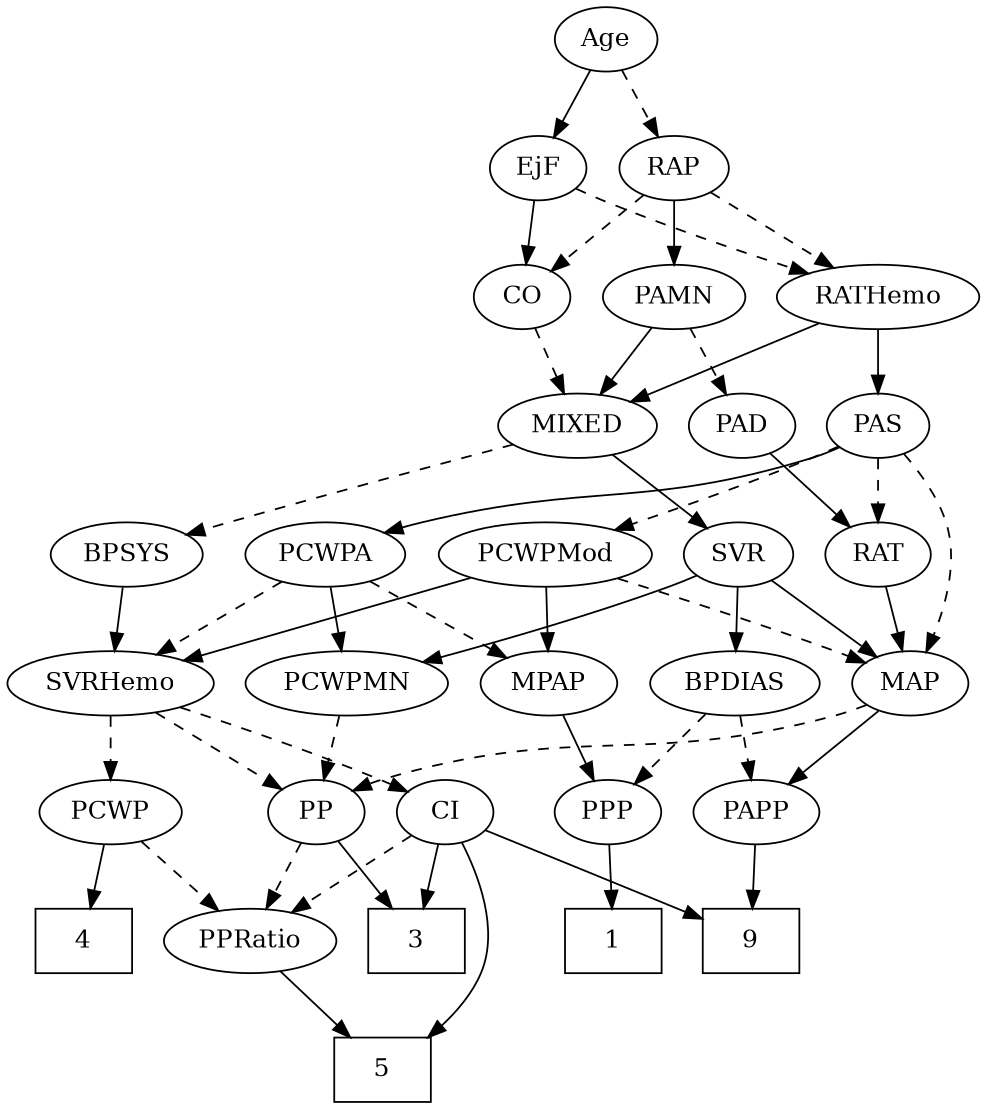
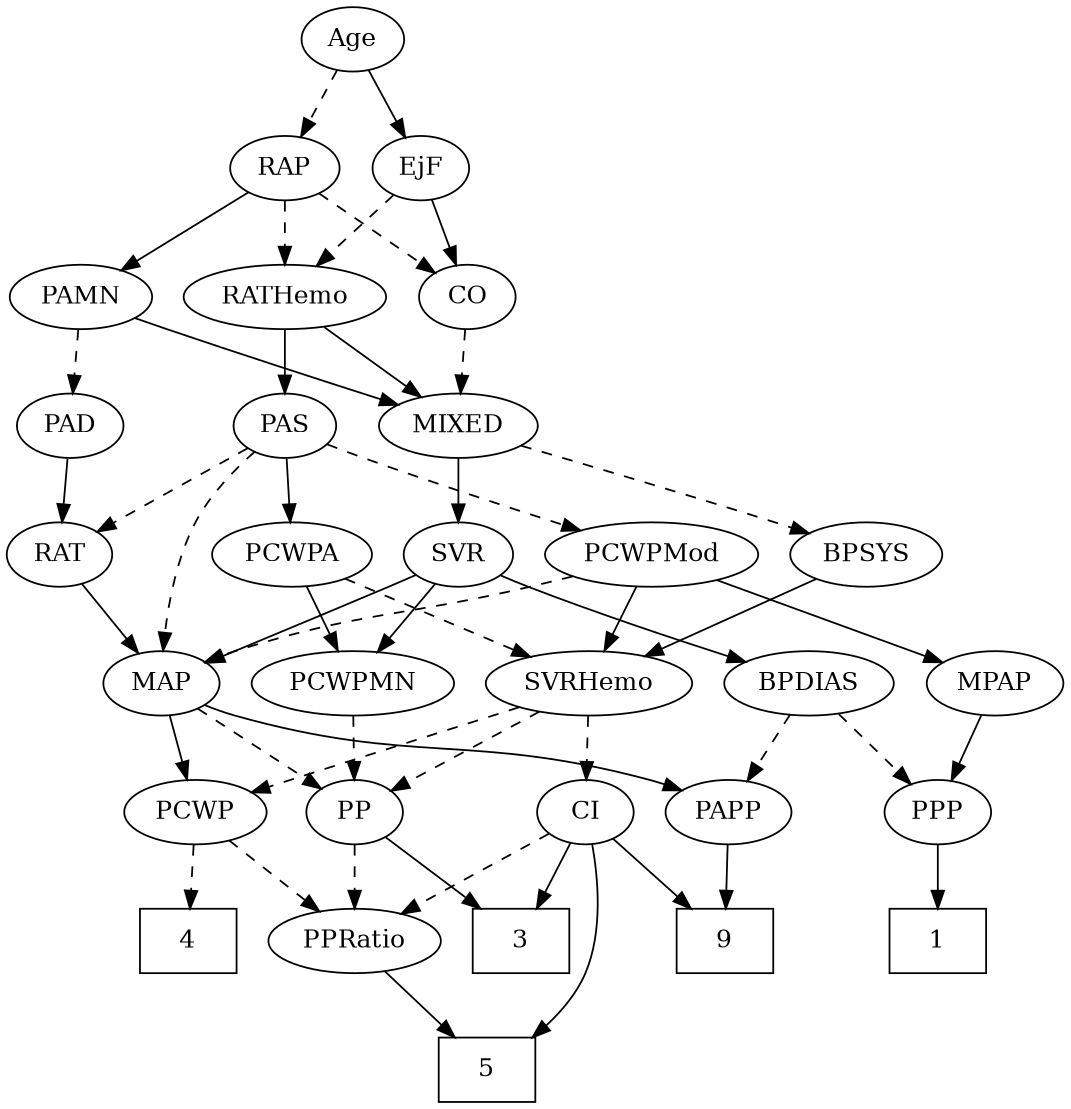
edge "PCWPA" -> "MPAP": removed
edge "MAP" -> "PCWP": added
edge "PCWP" -> "4": style solid -> dashed
